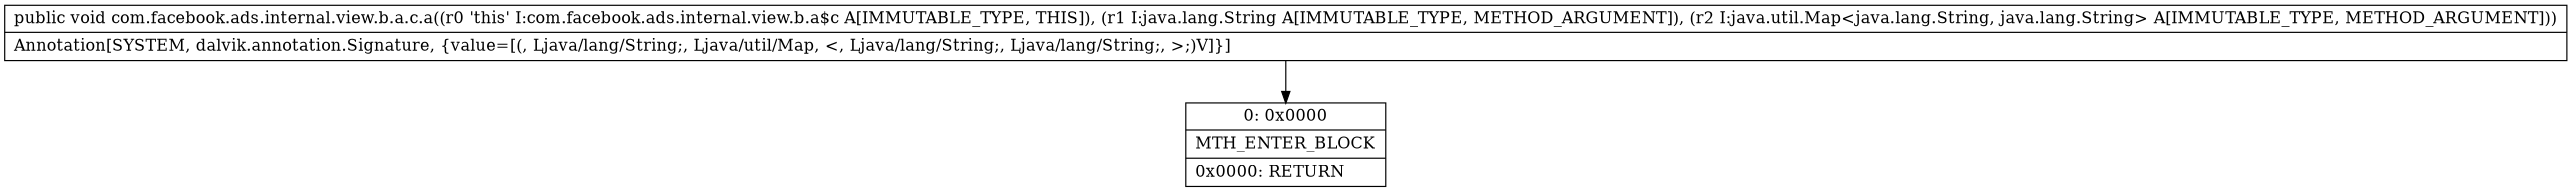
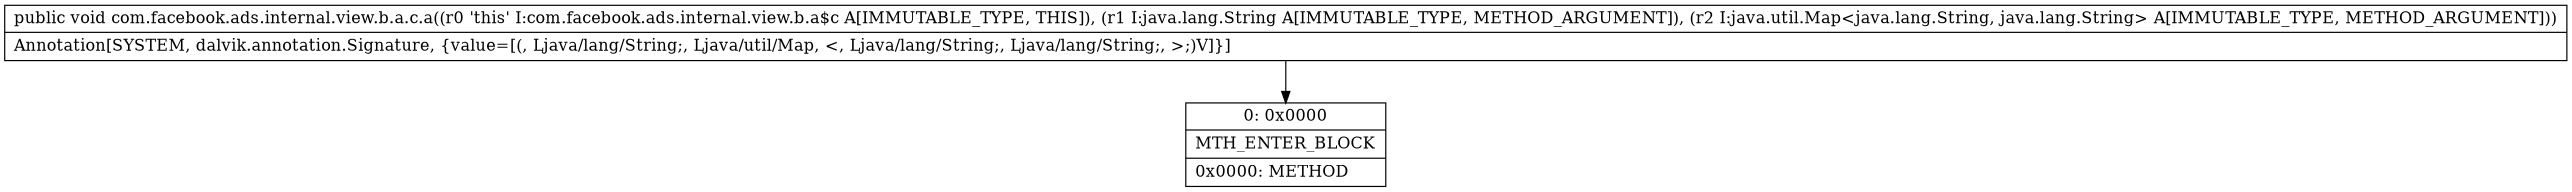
node "0: 0x0000": text "0x0000: RETURN" -> "0x0000: METHOD"
